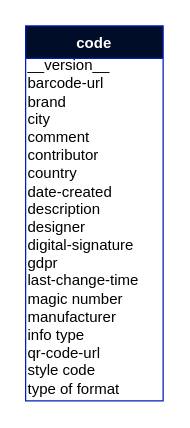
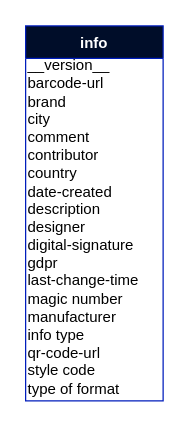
node "code": label "code" -> "info"
